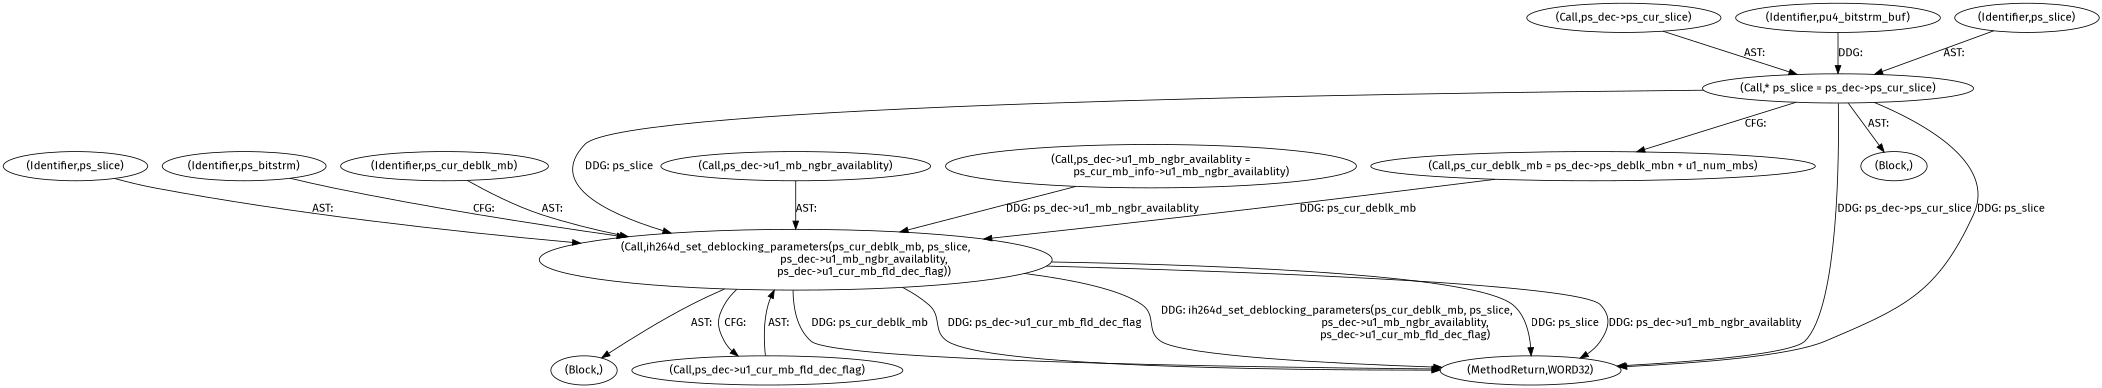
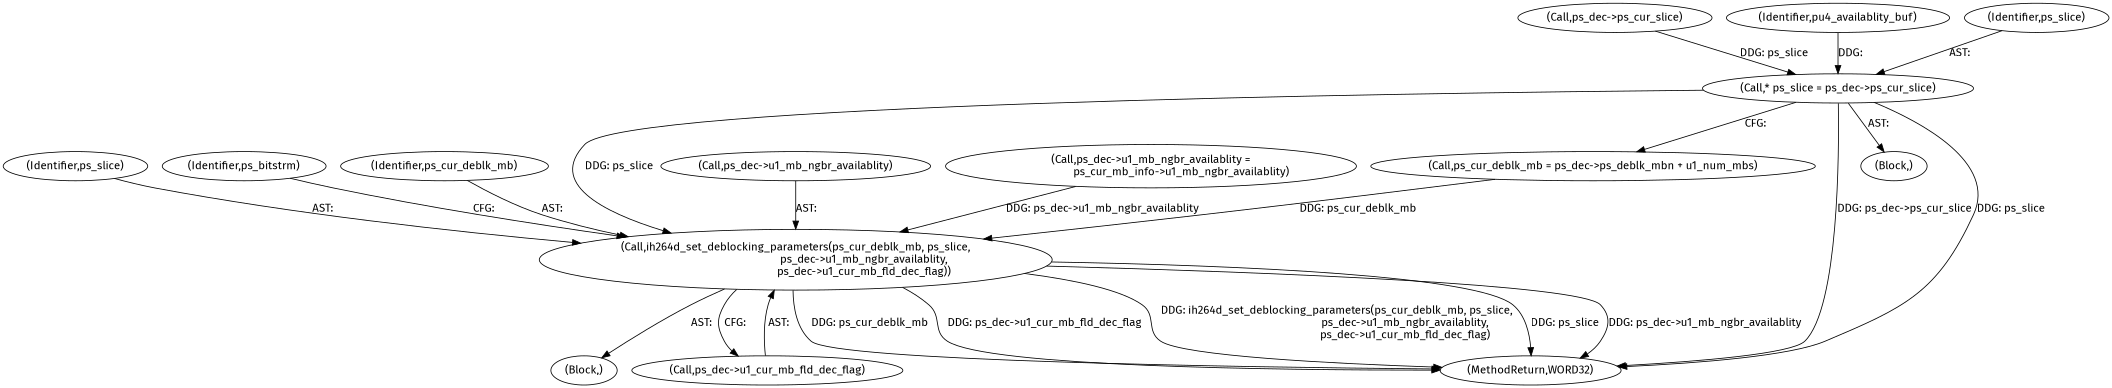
node "(Identifier,pu4_bitstrm_buf)": label "(Identifier,pu4_bitstrm_buf)" -> "(Identifier,pu4_availablity_buf)"
edge "(Call,ps_dec->ps_cur_slice)" -> "(Call,* ps_slice = ps_dec->ps_cur_slice)": label "AST: " -> "DDG: ps_slice"
